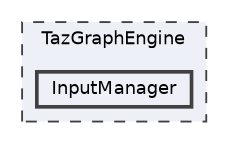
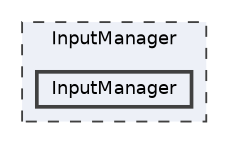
cluster "TazGraphEngine": label "TazGraphEngine" -> "InputManager"
